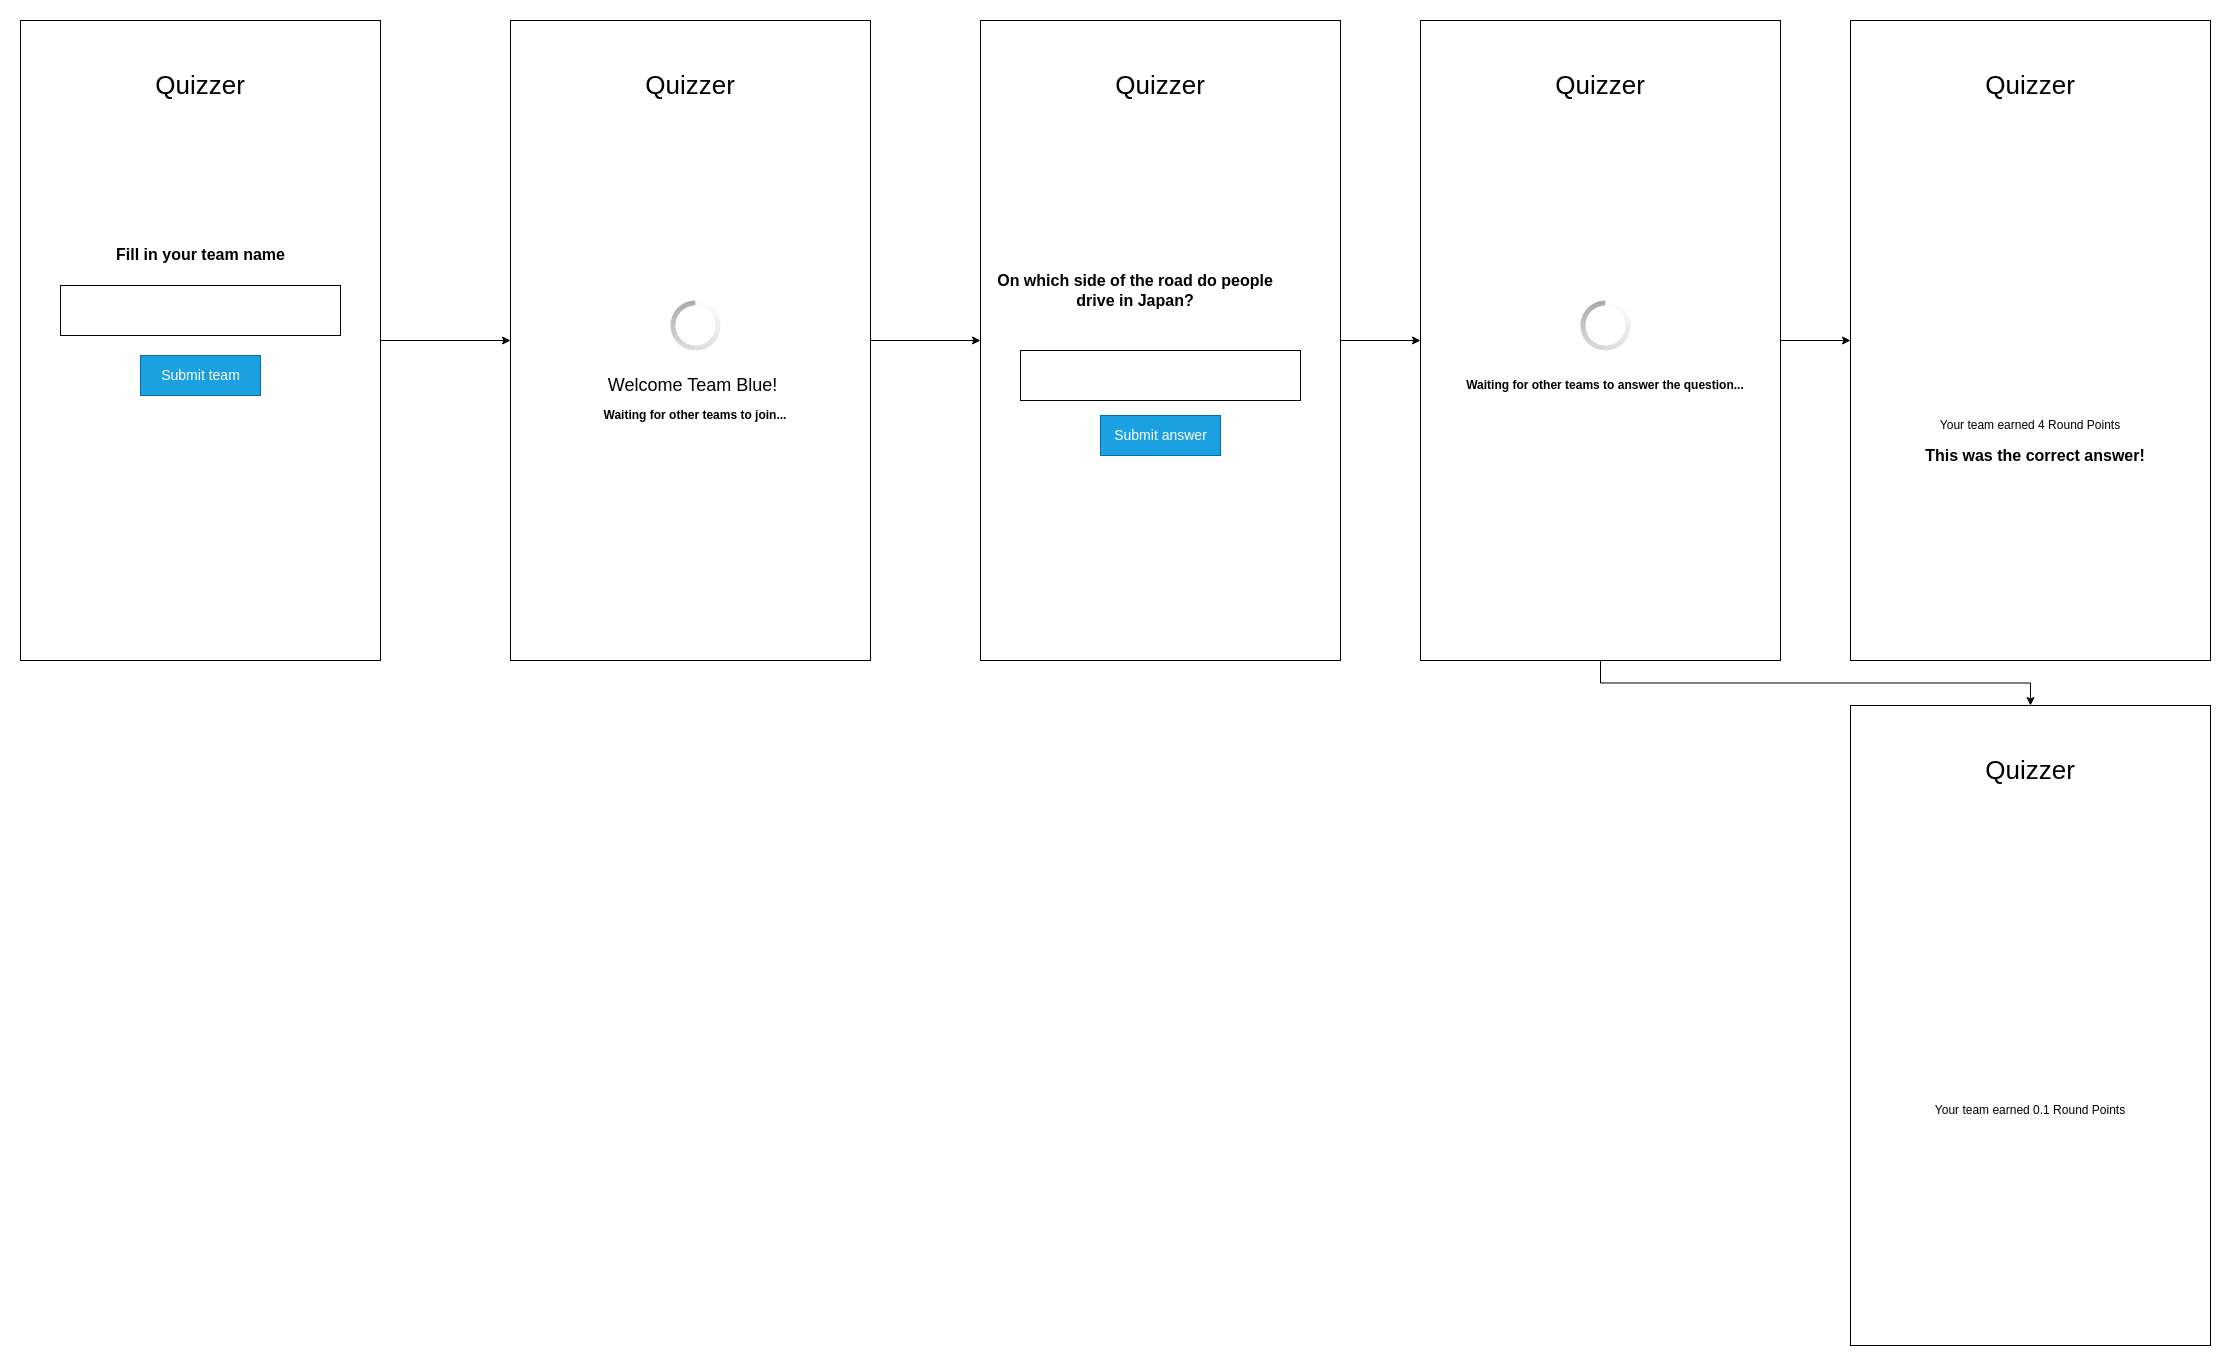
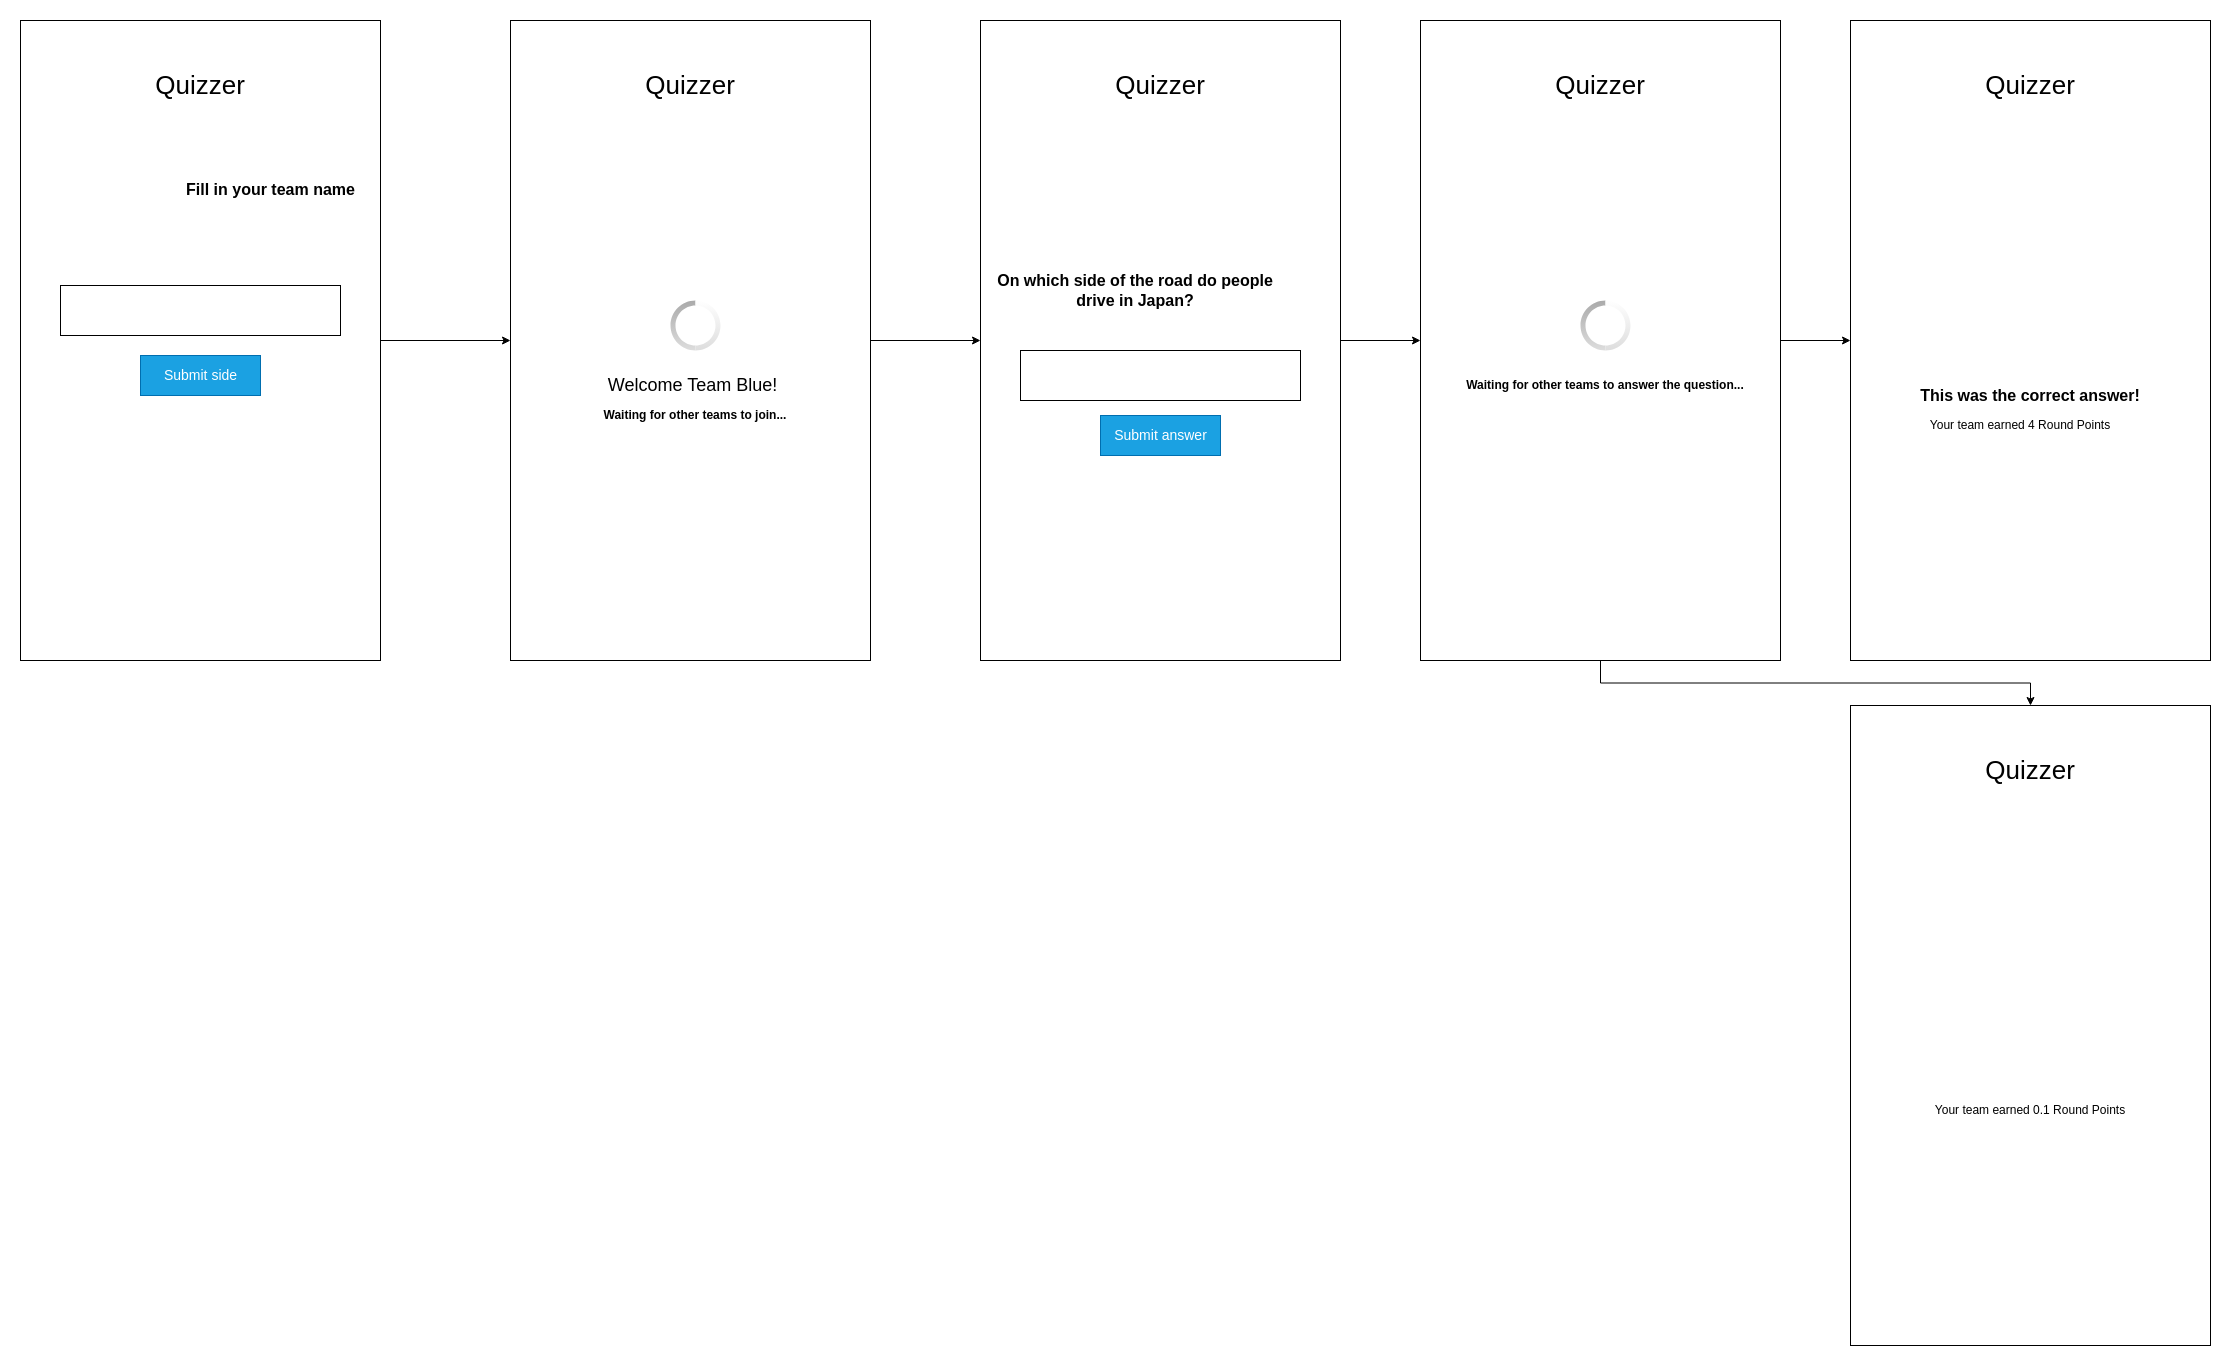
node "Fill in your team name": moved (201, 255) -> (271, 190)
node "Submit team": label "Submit team" -> "Submit side"
node "Your team earned 4 Round Points": moved (2031, 426) -> (2021, 426)
node "This was the correct answer!": moved (2036, 456) -> (2031, 396)
